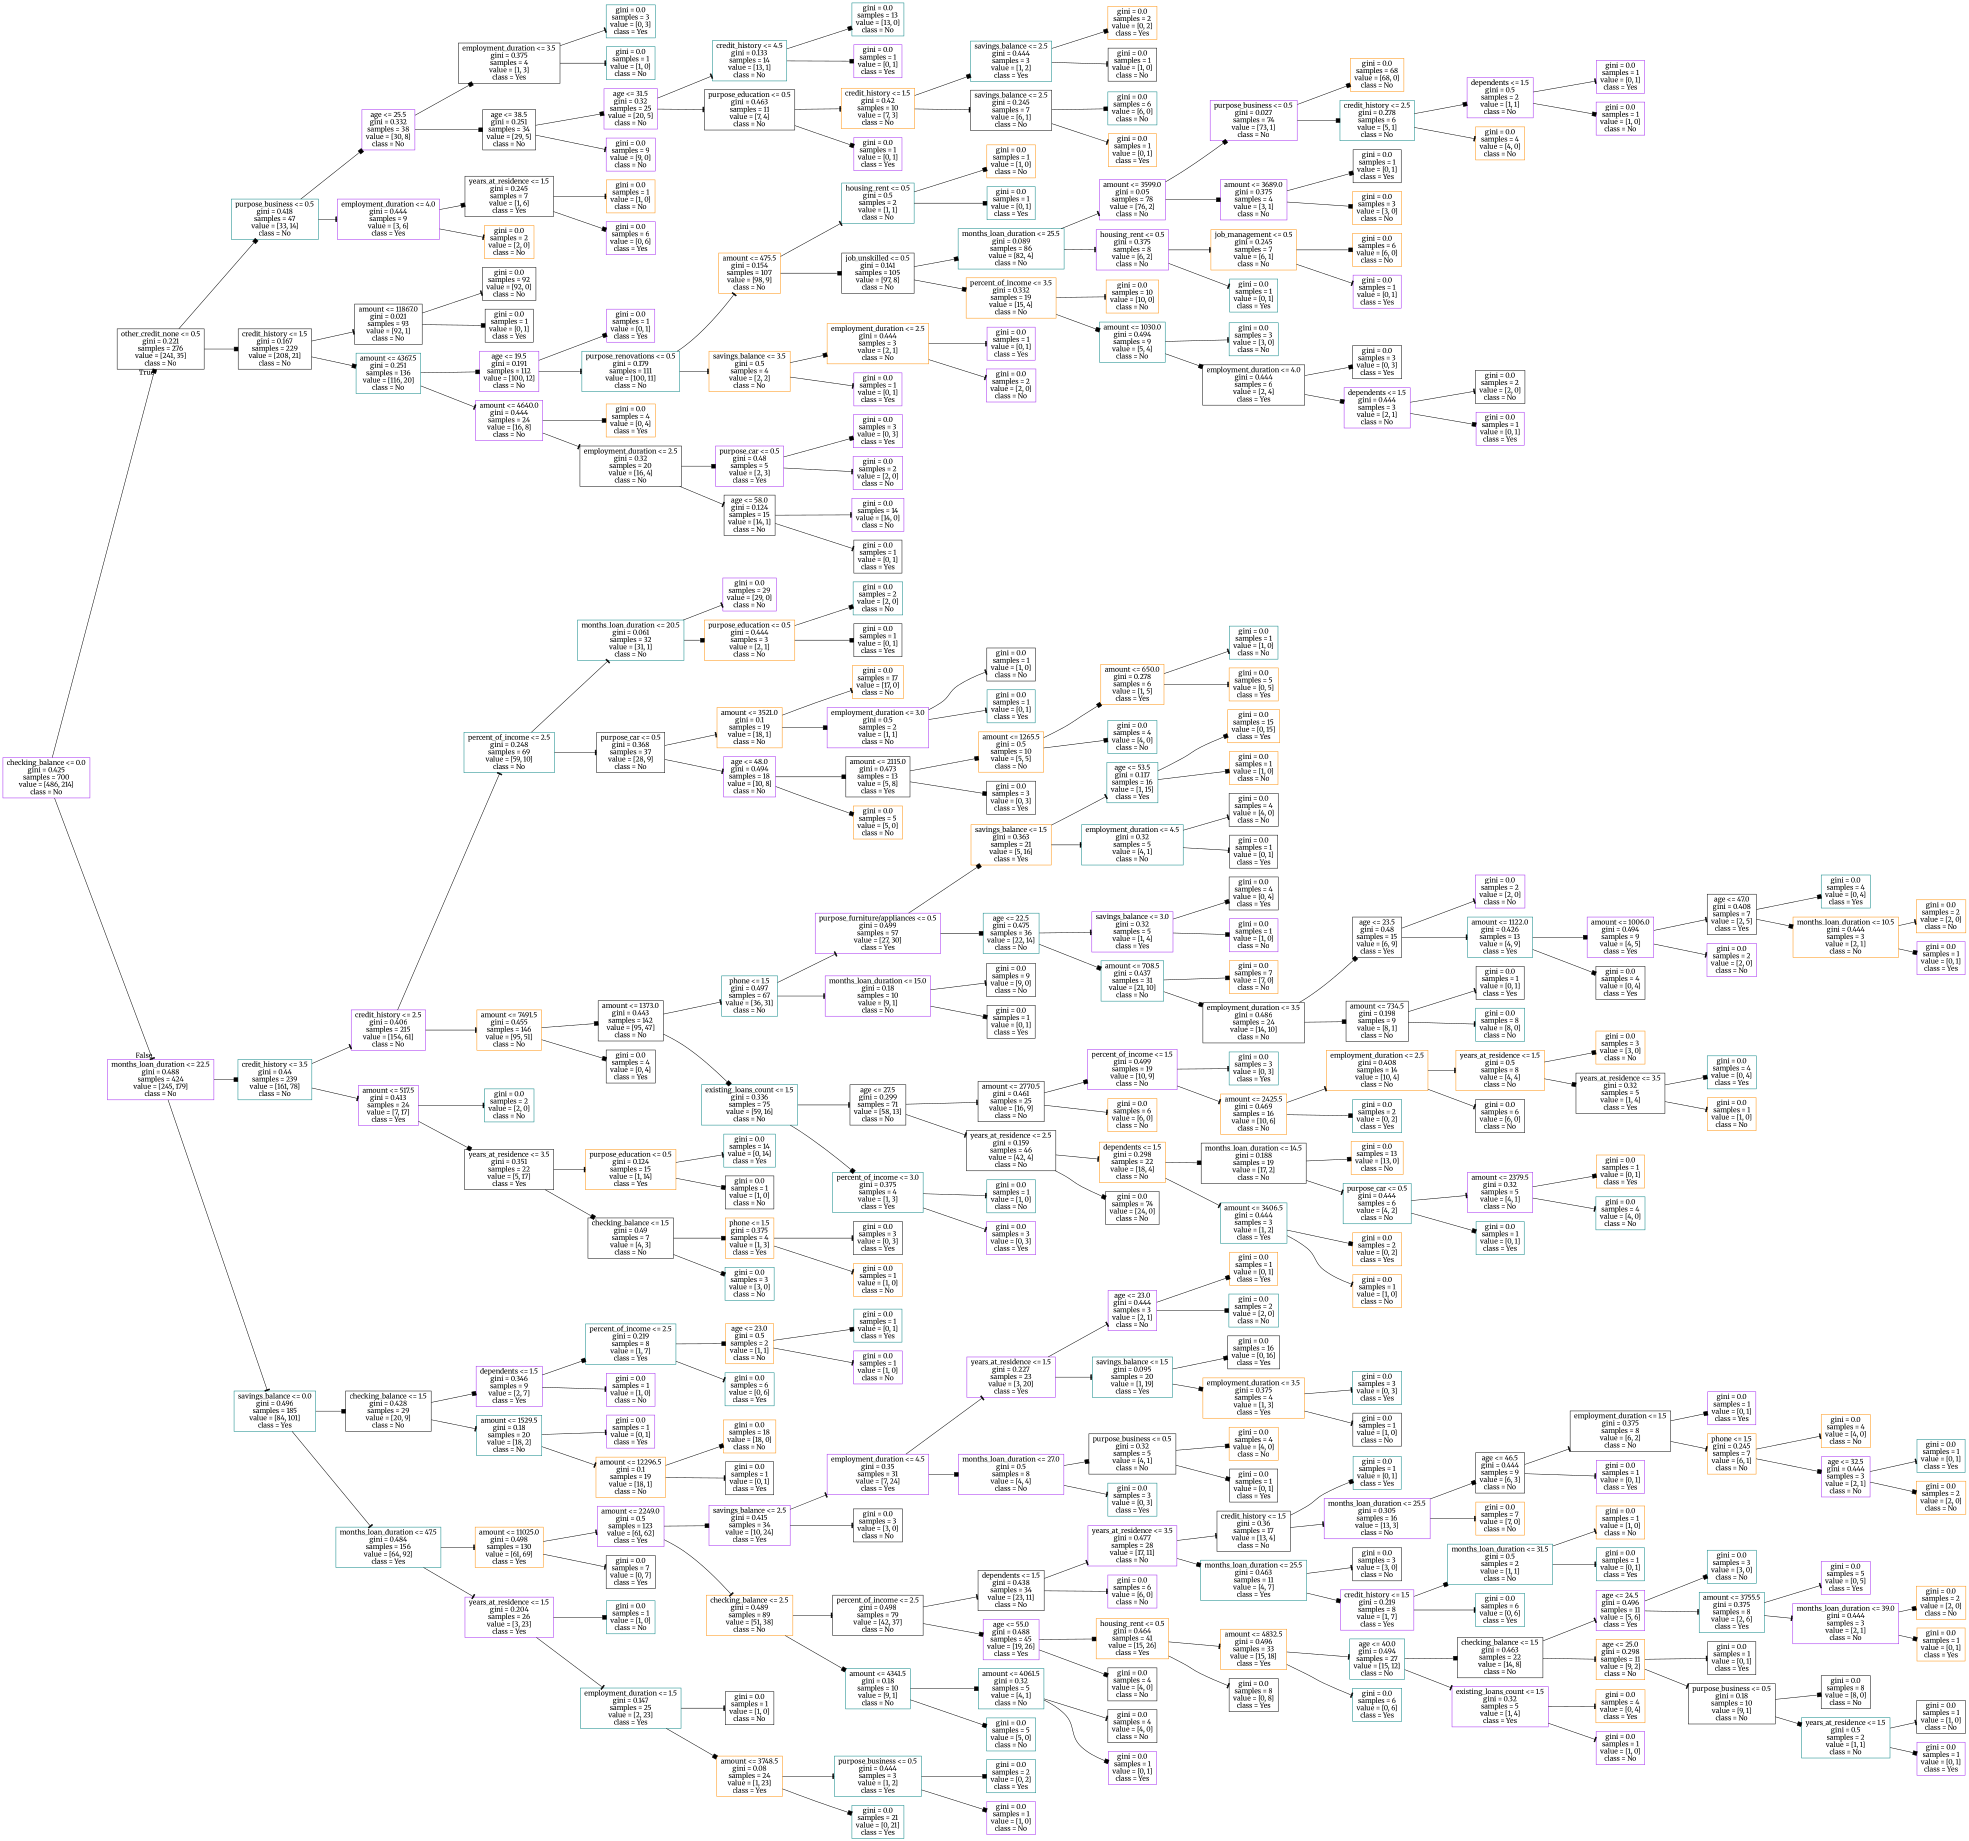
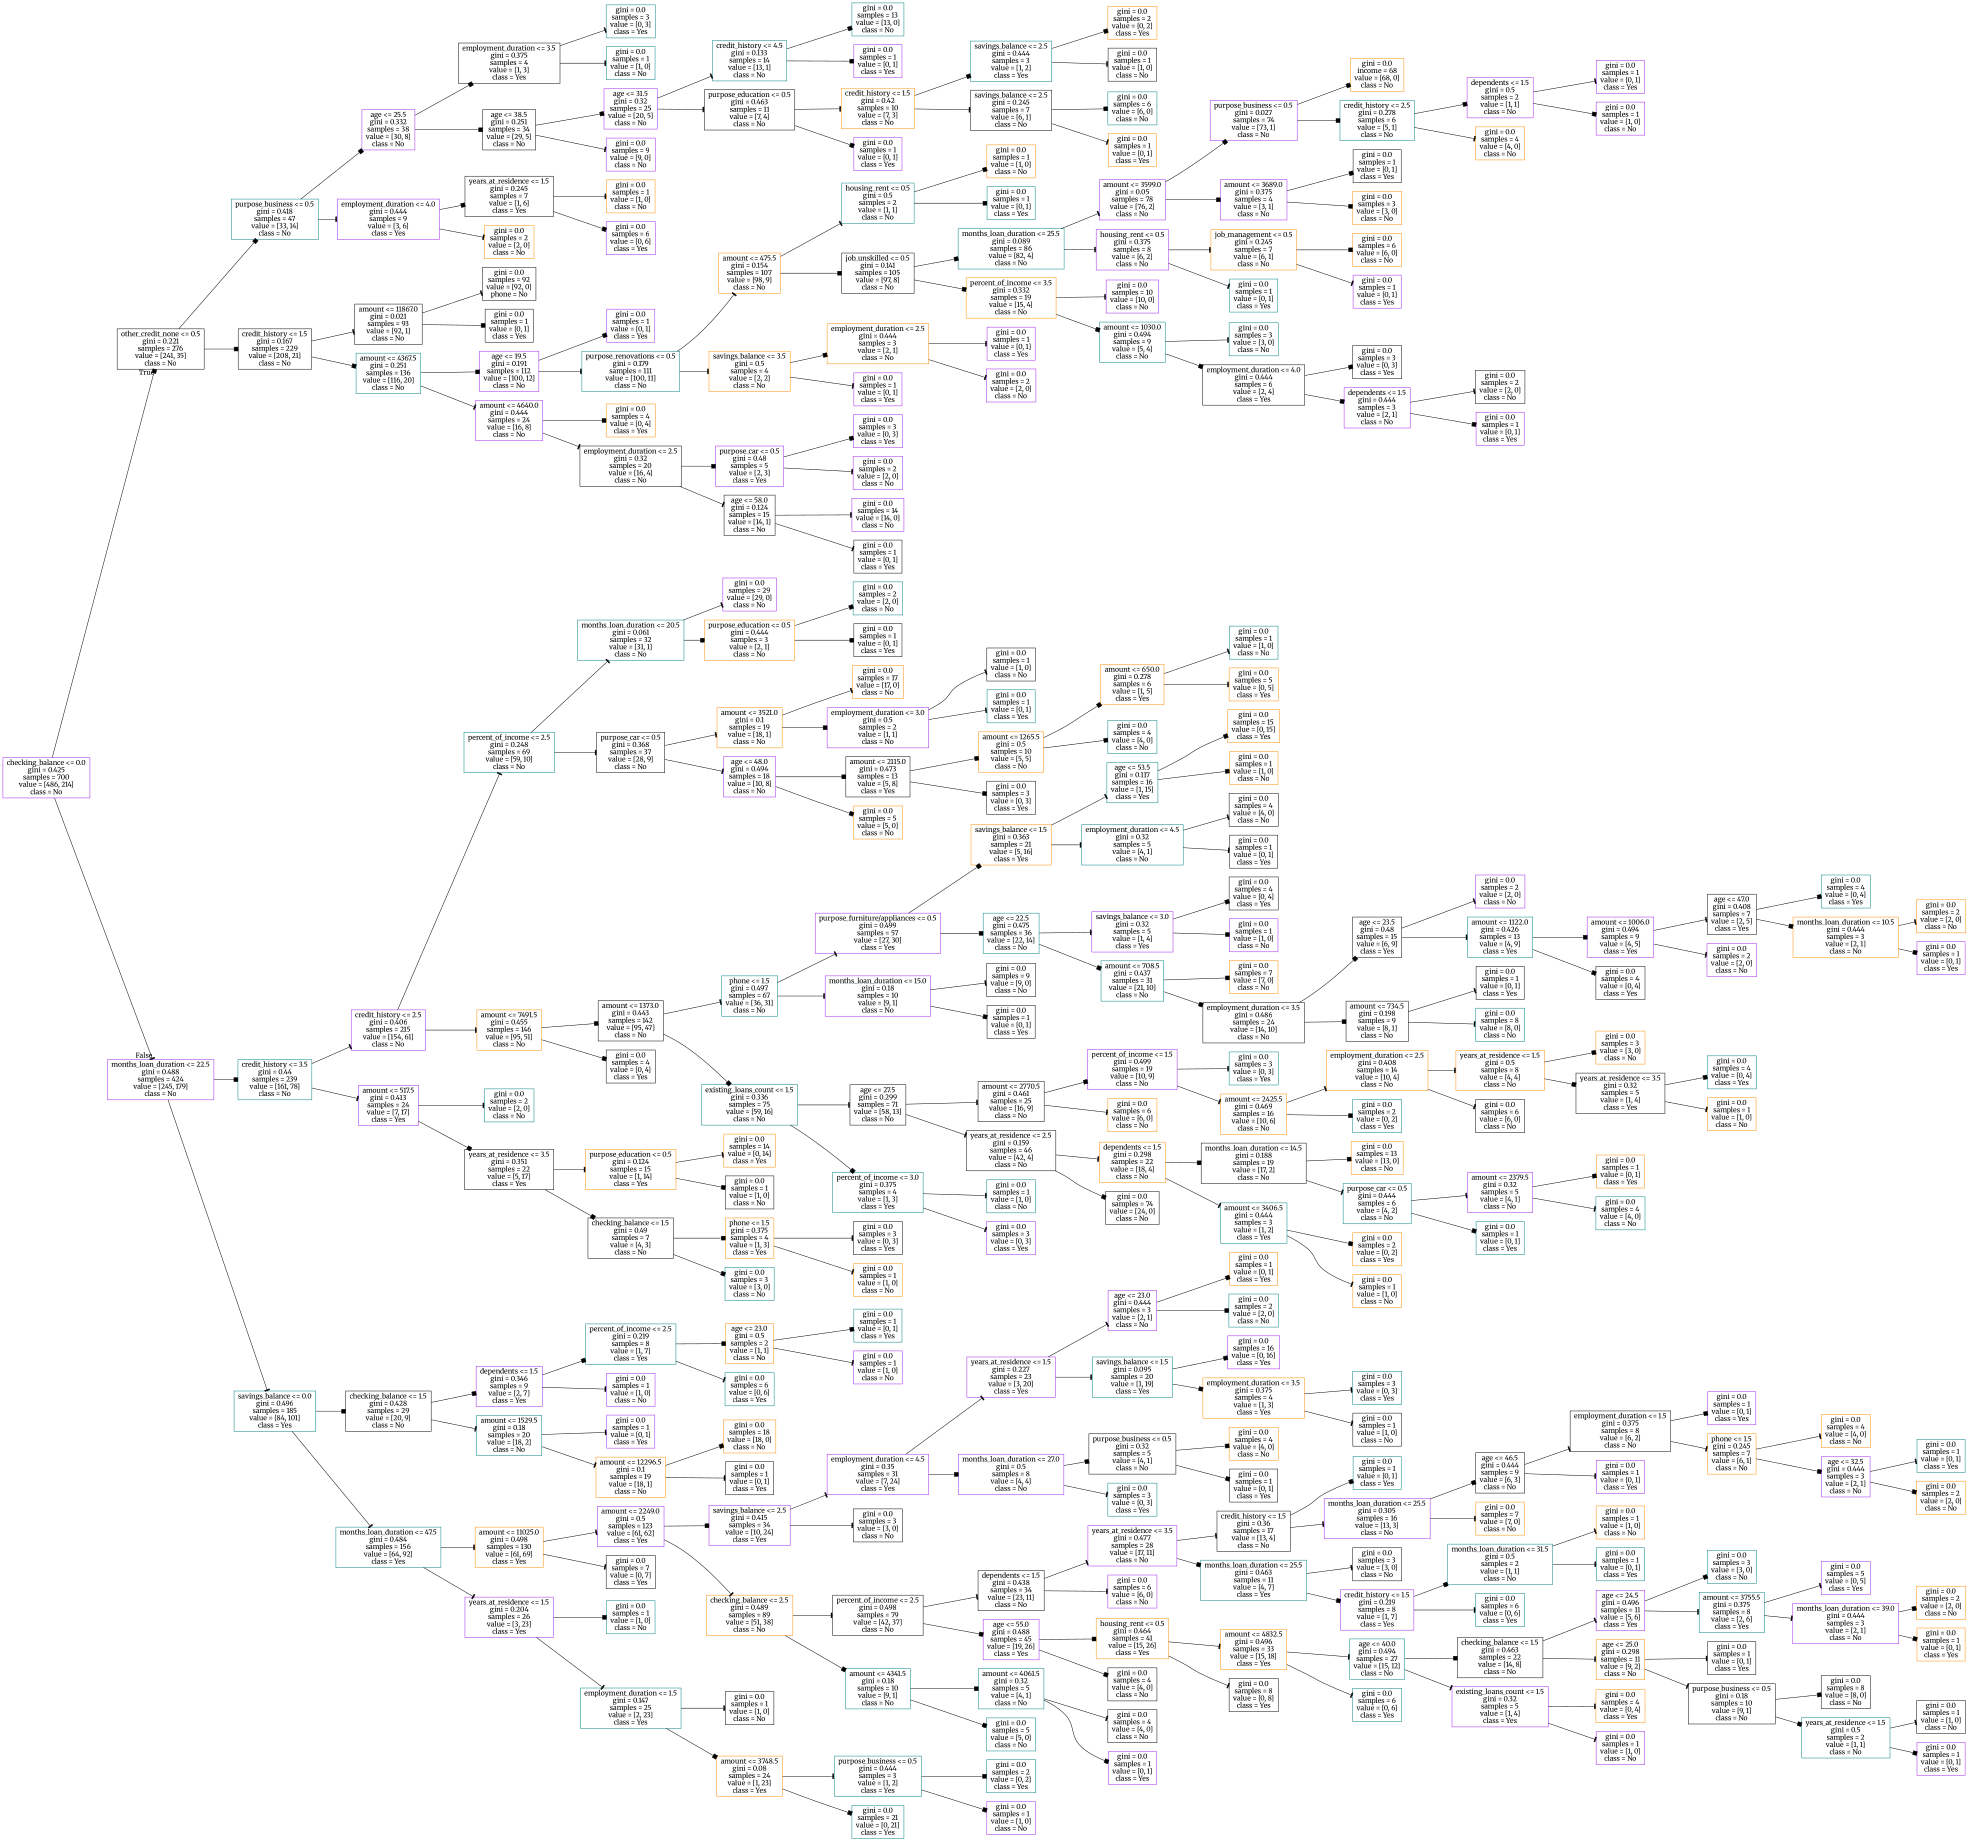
node "gini = 0.0 samples = 68 value = [68, 0] class = No": label "gini = 0.0 samples = 68 value = [68, 0] class = No" -> "gini = 0.0 income = 68 value = [68, 0] class = No"
node "gini = 0.0 samples = 92 value = [92, 0] class = No": label "gini = 0.0 samples = 92 value = [92, 0] class = No" -> "gini = 0.0 samples = 92 value = [92, 0] phone = No"
node "gini = 0.0 samples = 10 value = [10, 0] class = No": color darkorange -> purple
node "gini = 0.0 samples = 14 value = [0, 14] class = Yes": color teal -> darkorange
node "gini = 0.0 samples = 16 value = [0, 16] class = Yes": color black -> purple
